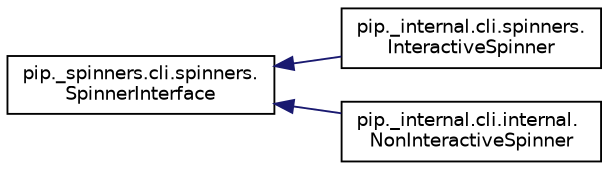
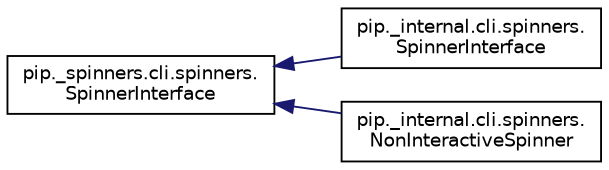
node "pip._internal.cli.spinners. InteractiveSpinner": label "pip._internal.cli.spinners. InteractiveSpinner" -> "pip._internal.cli.spinners. SpinnerInterface"
node "pip._internal.cli.internal. NonInteractiveSpinner": label "pip._internal.cli.internal. NonInteractiveSpinner" -> "pip._internal.cli.spinners. NonInteractiveSpinner"
